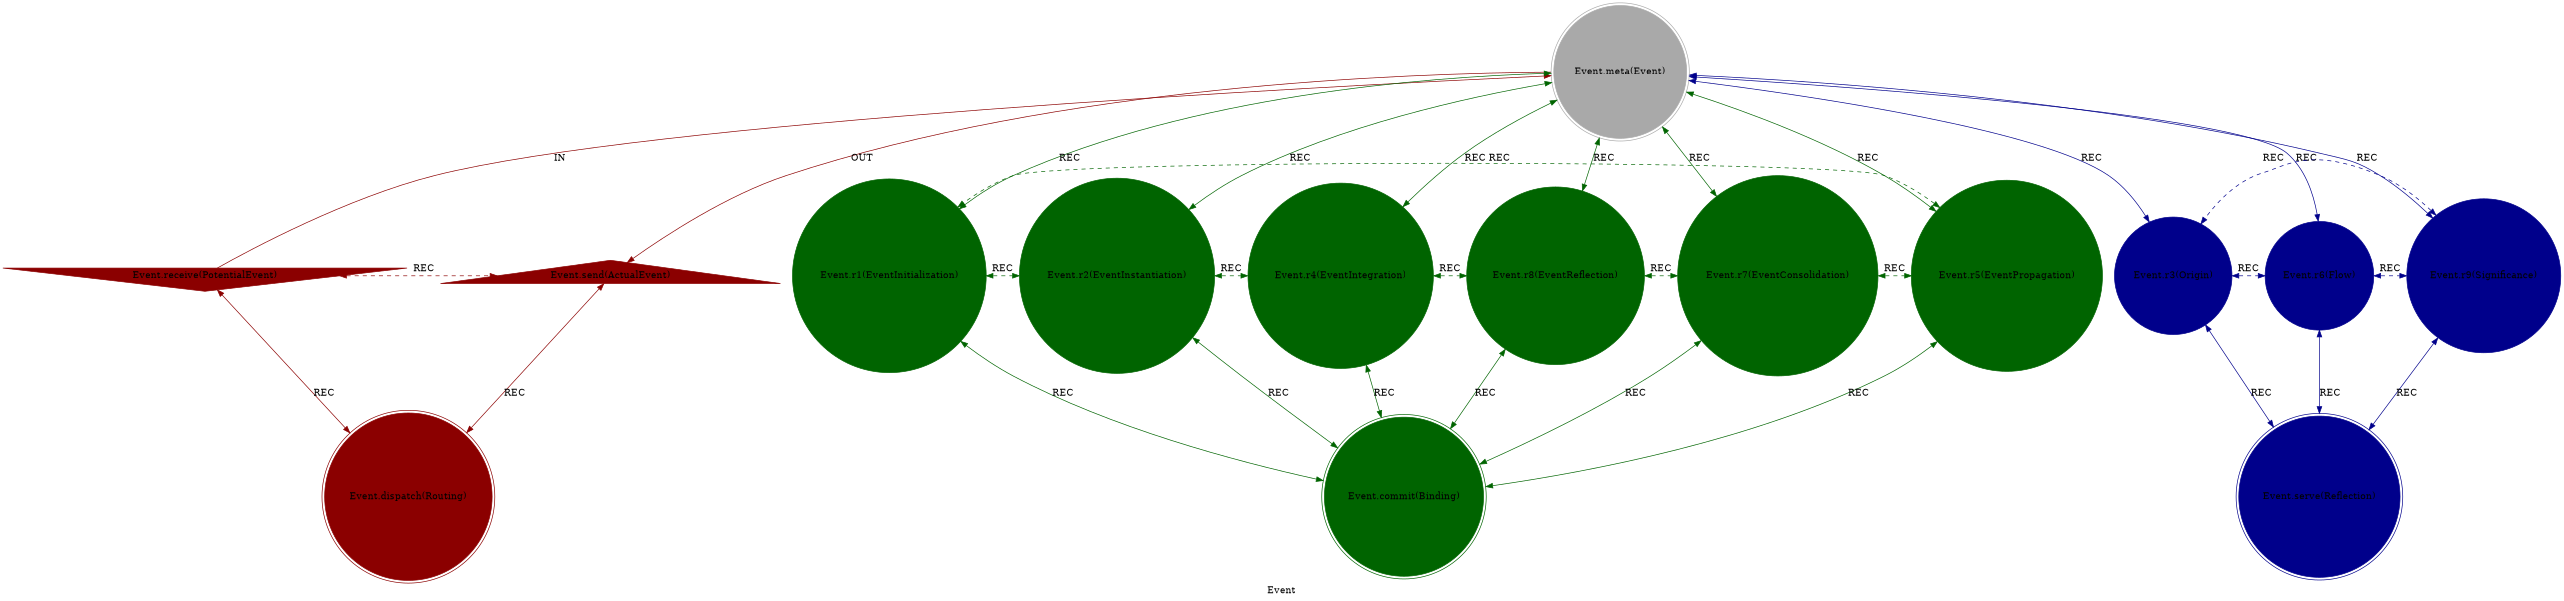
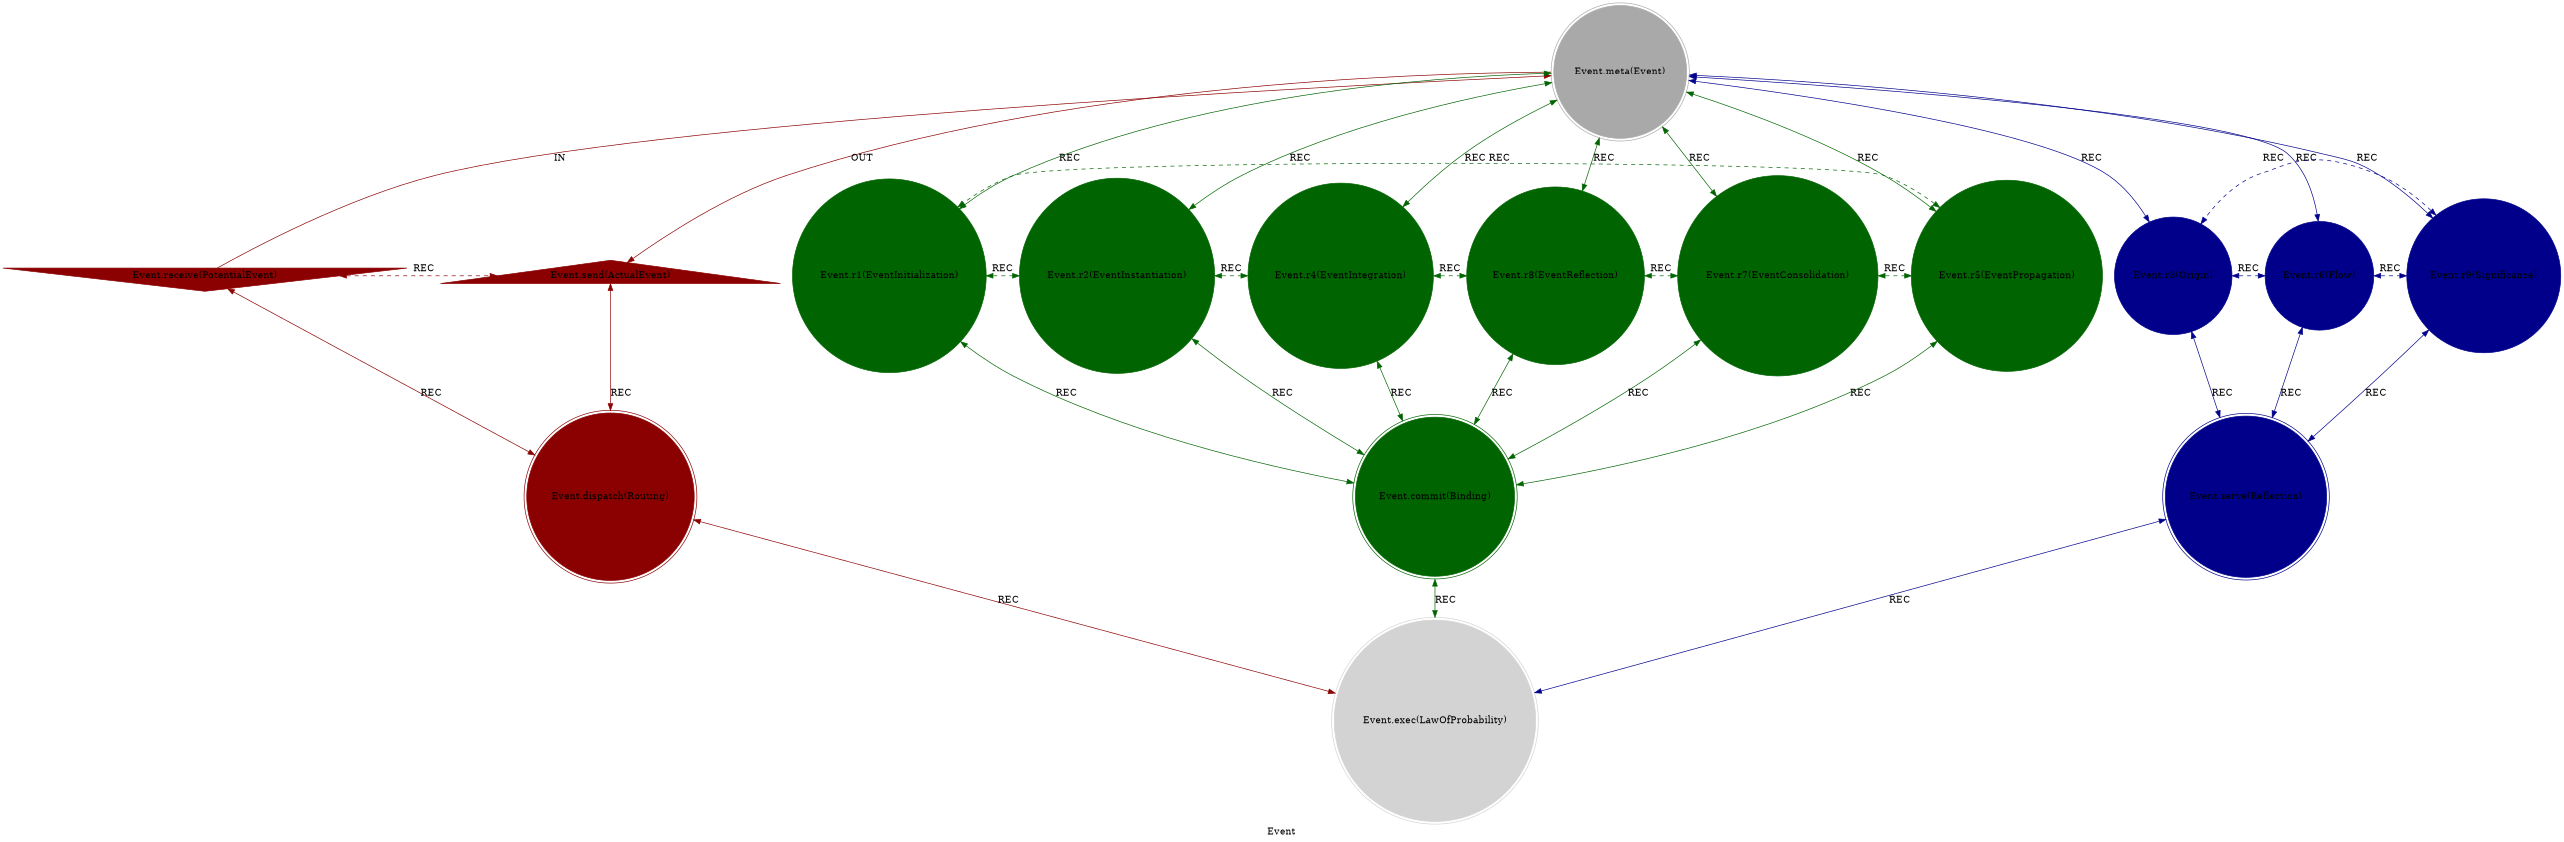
node "Event.exec(LawOfProbability)": added
